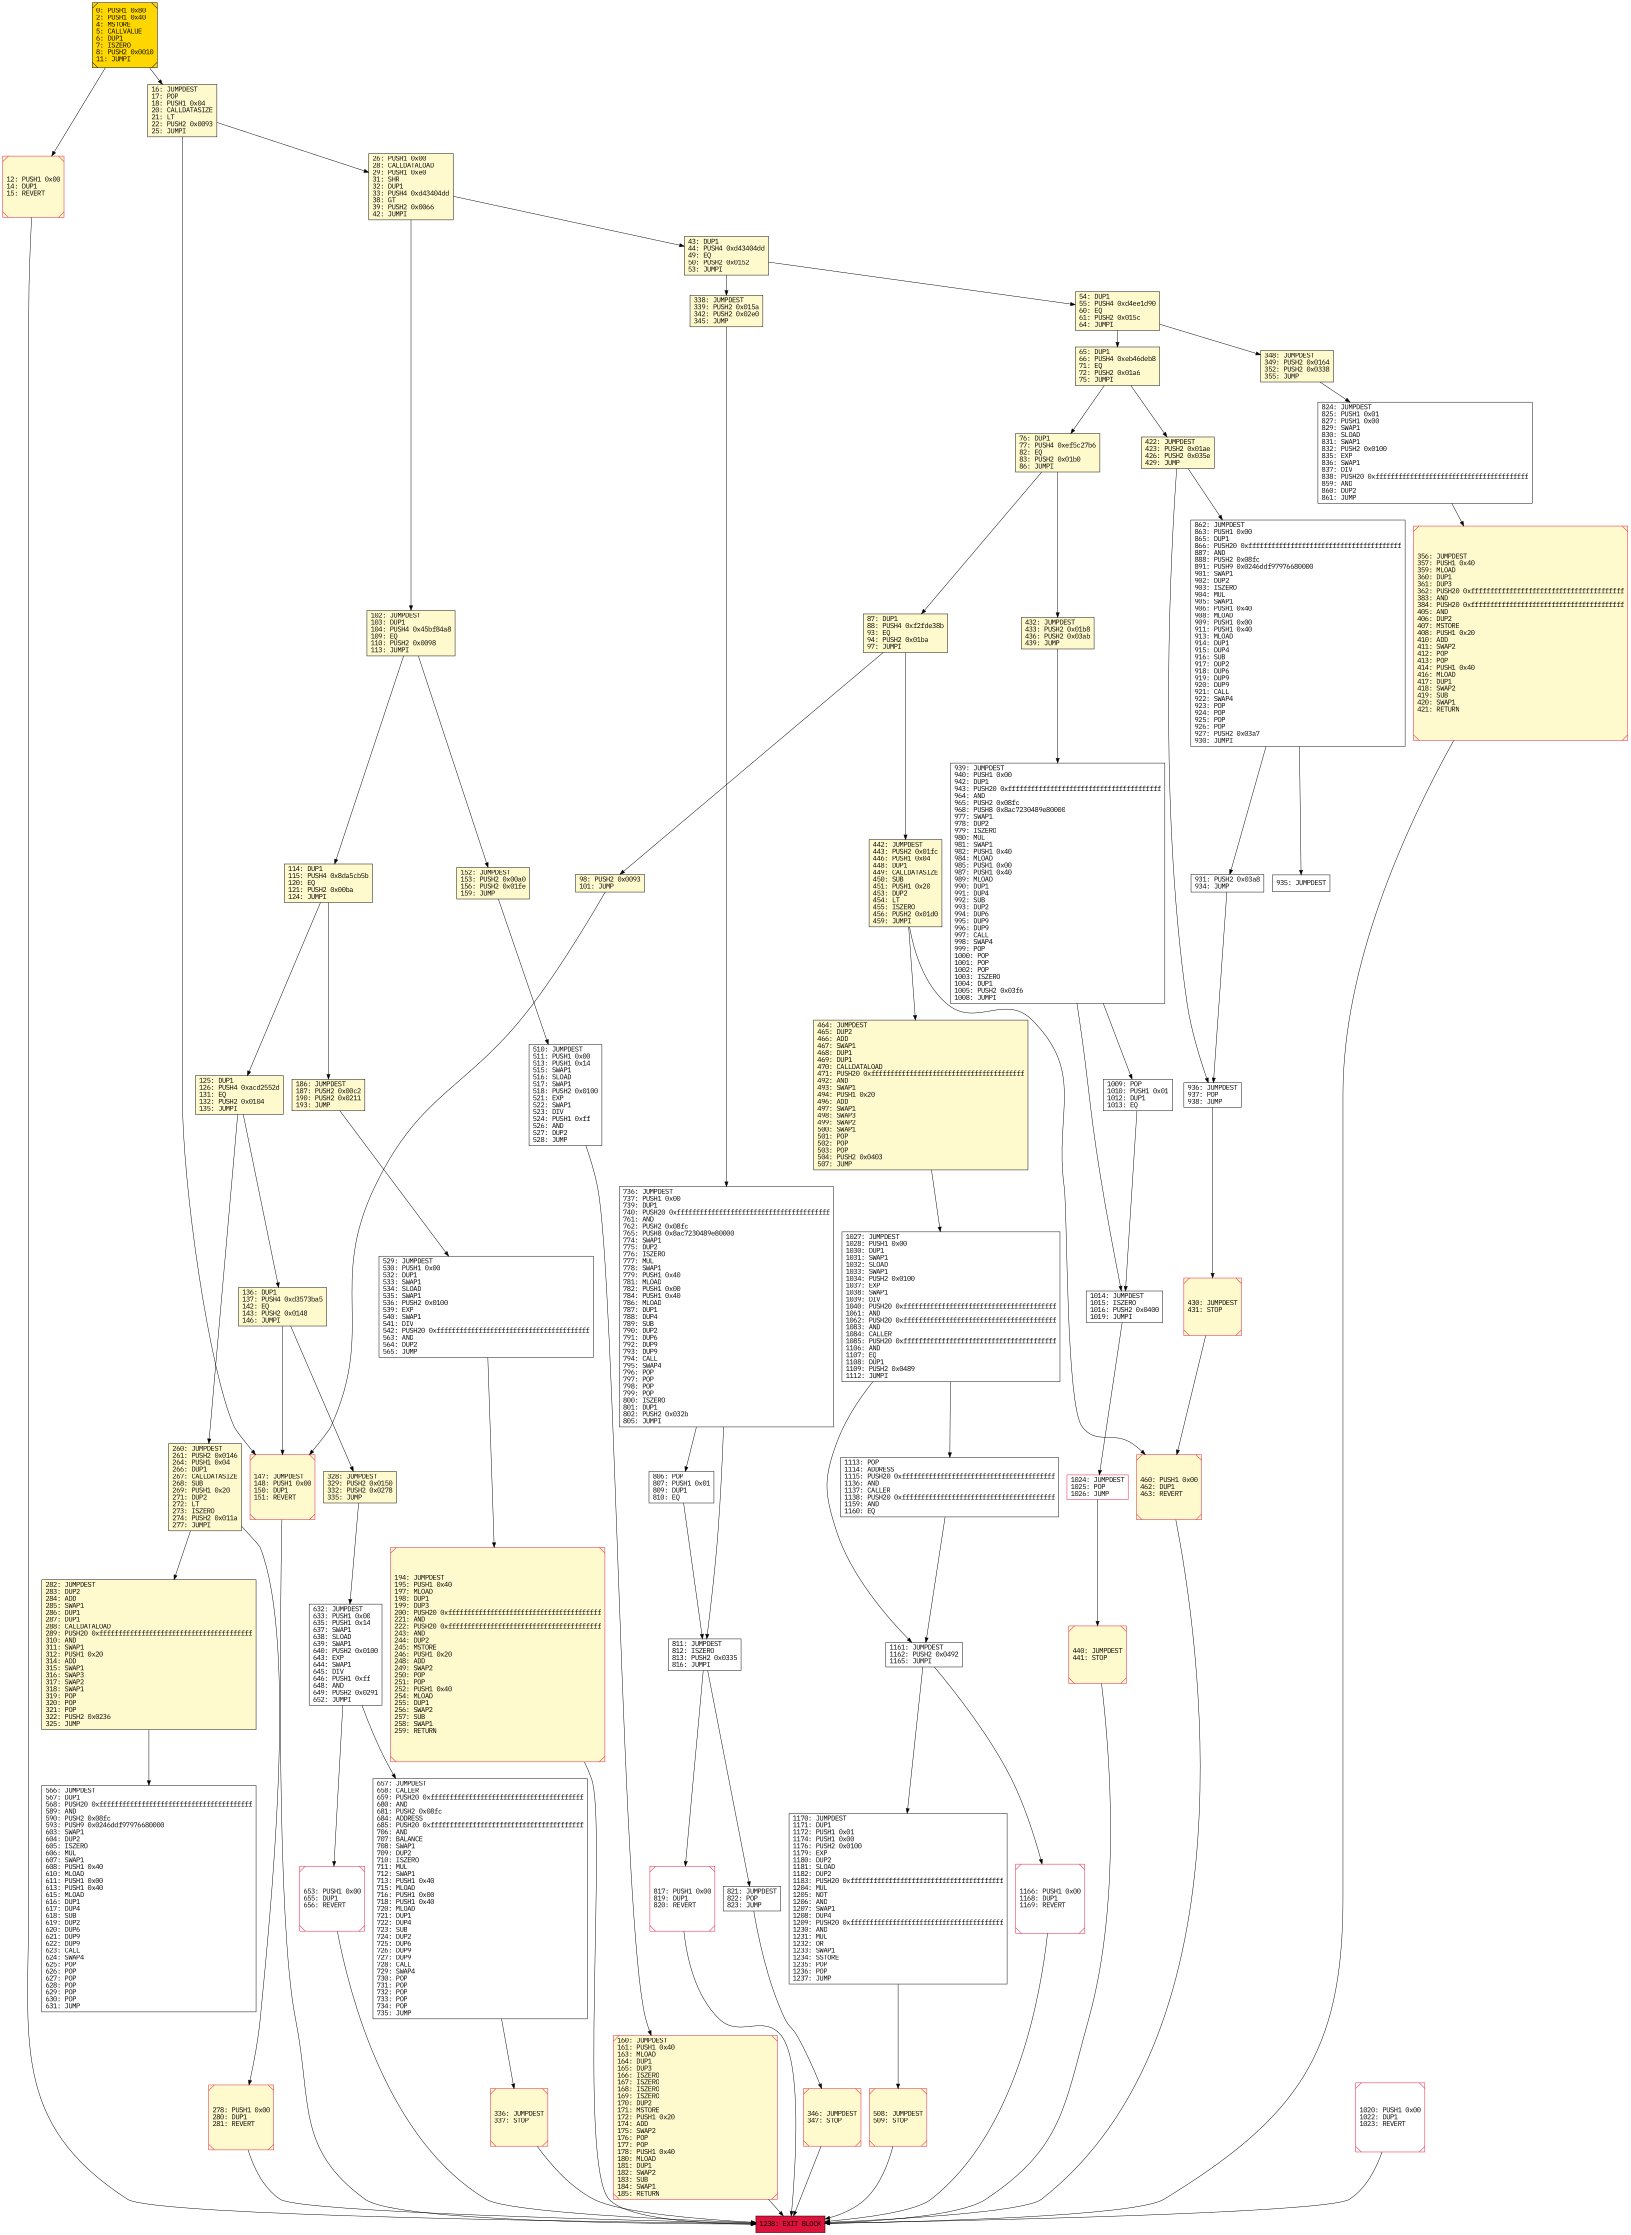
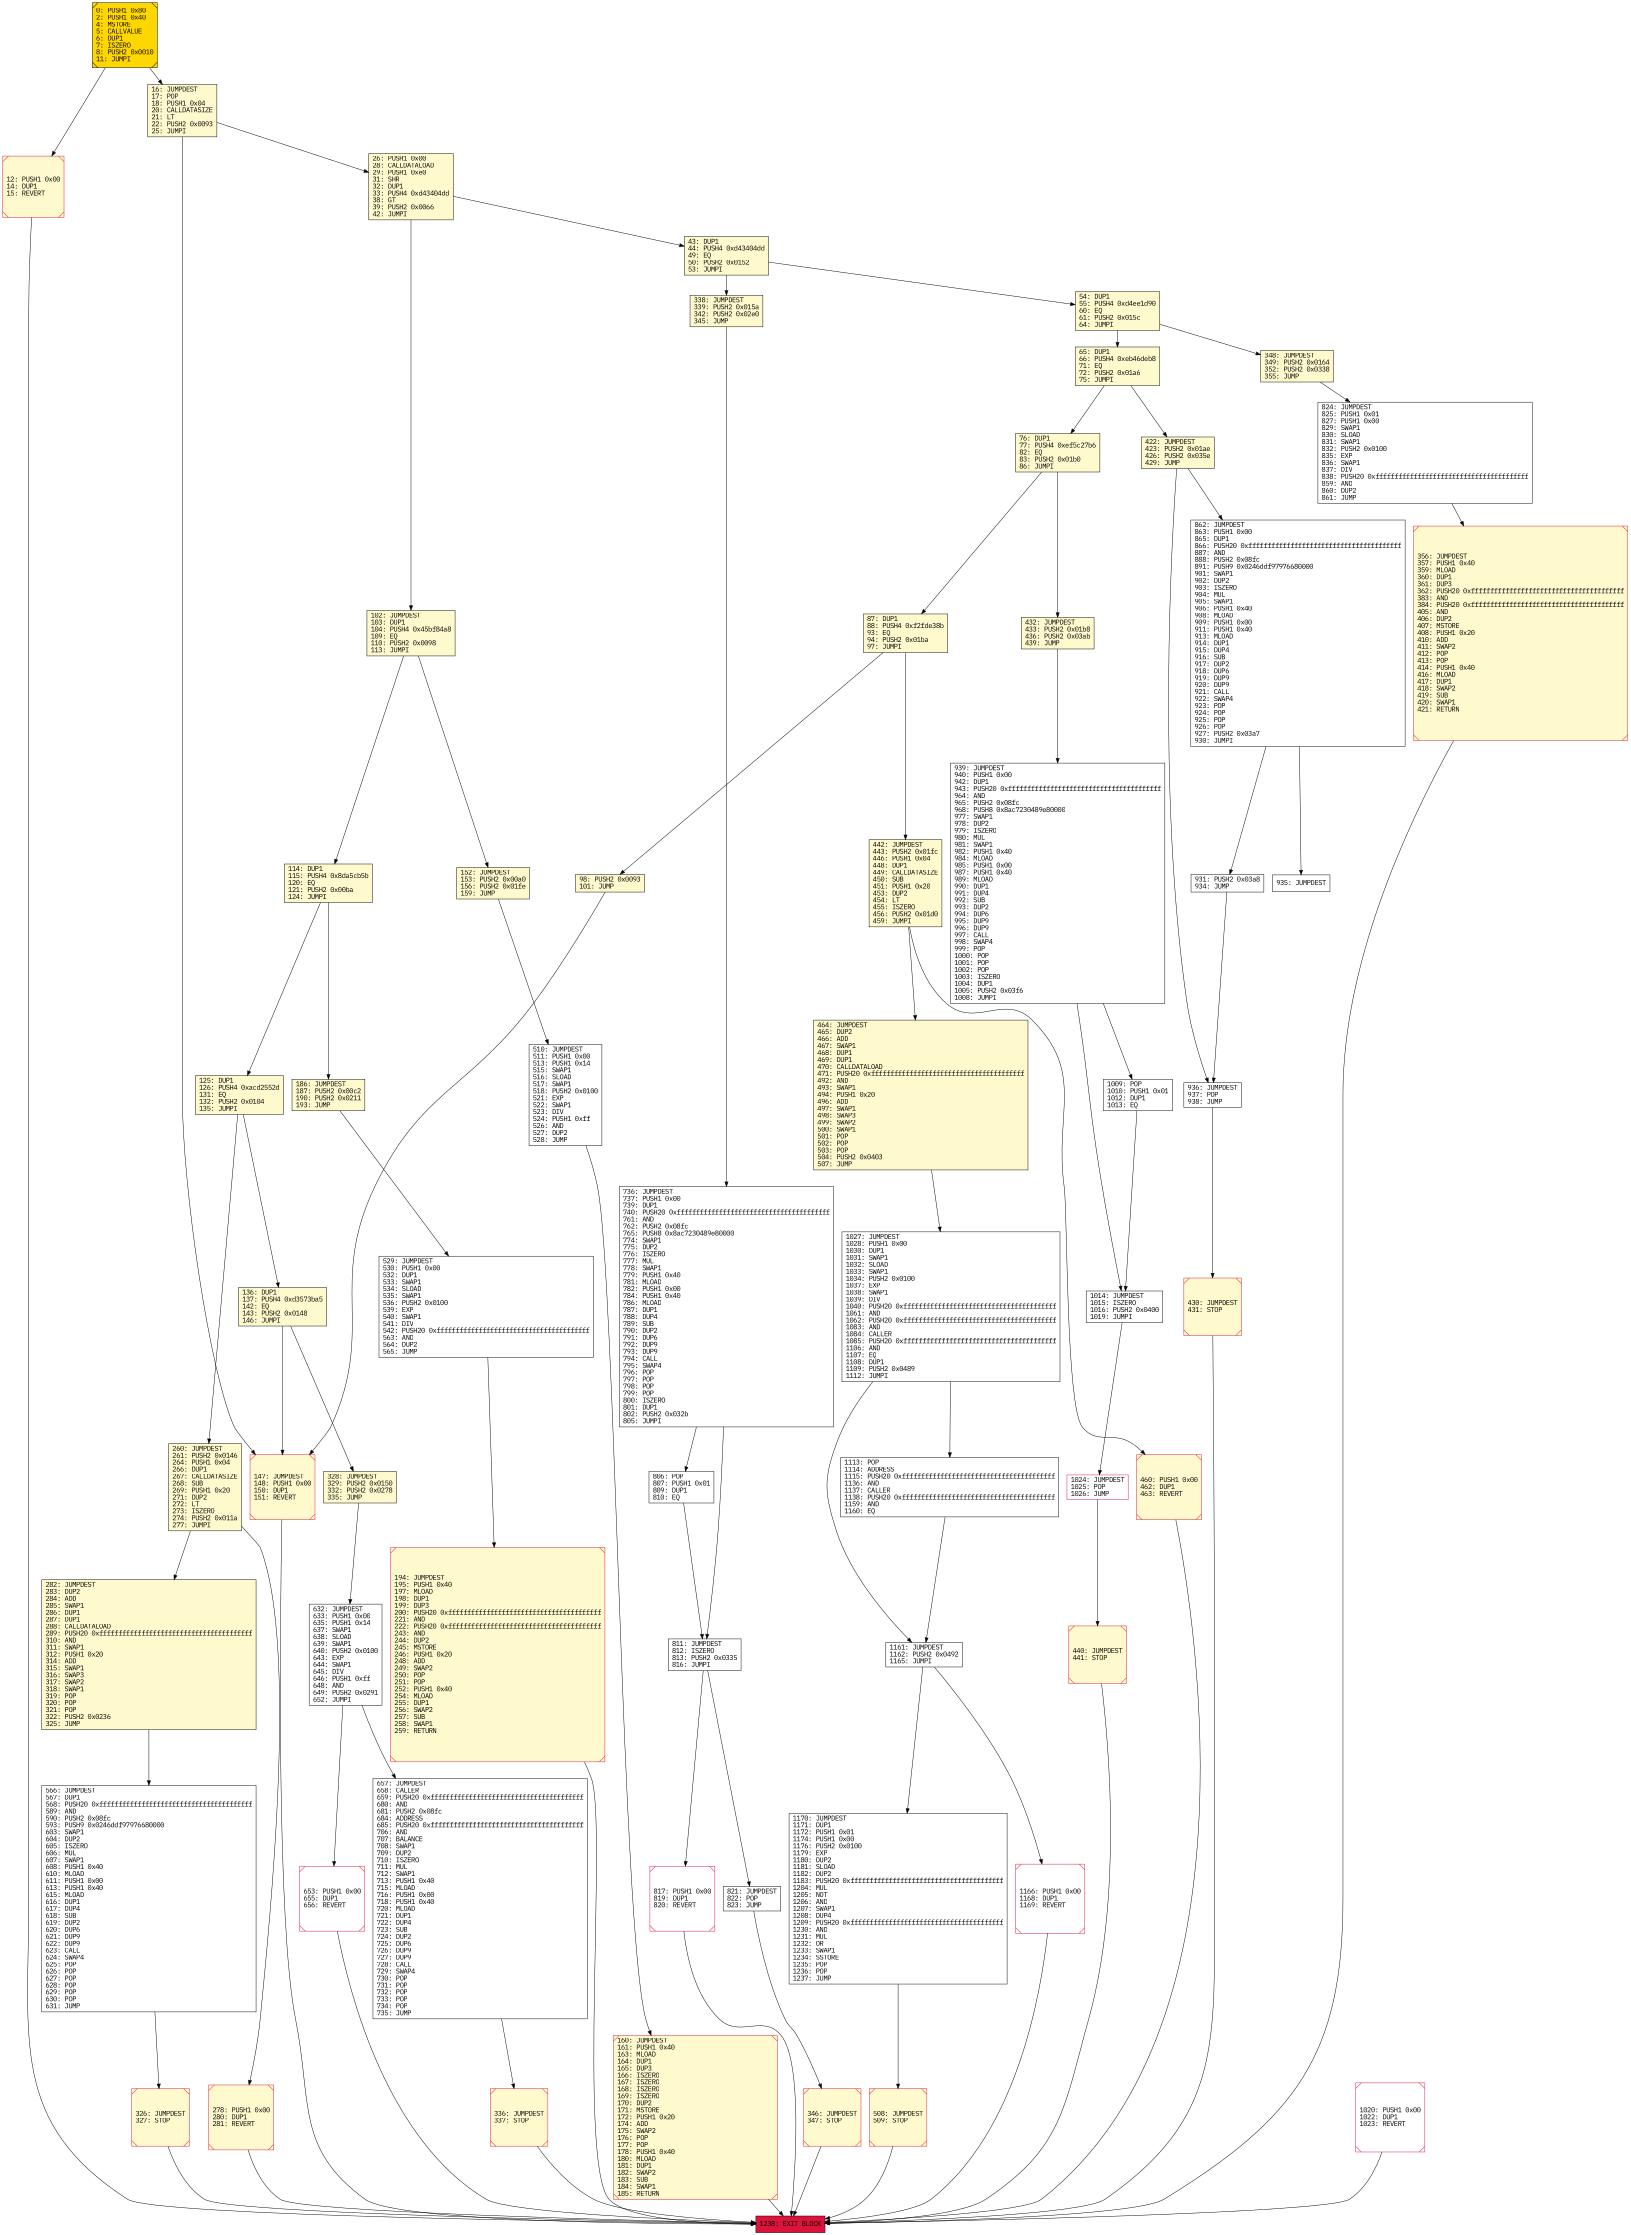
edge "430: JUMPDEST 431: STOP" -> "460: PUSH1 0x00 462: DUP1 463: REVERT": now "430: JUMPDEST 431: STOP" -> "1238: EXIT BLOCK"
node "326: JUMPDEST 327: STOP": added
